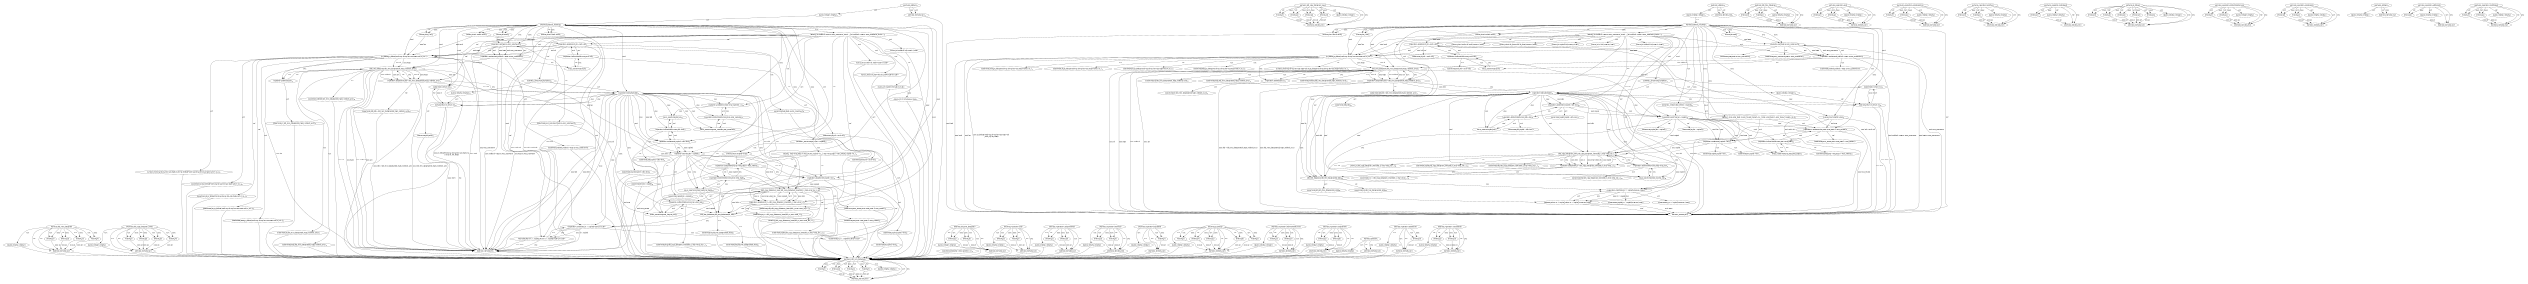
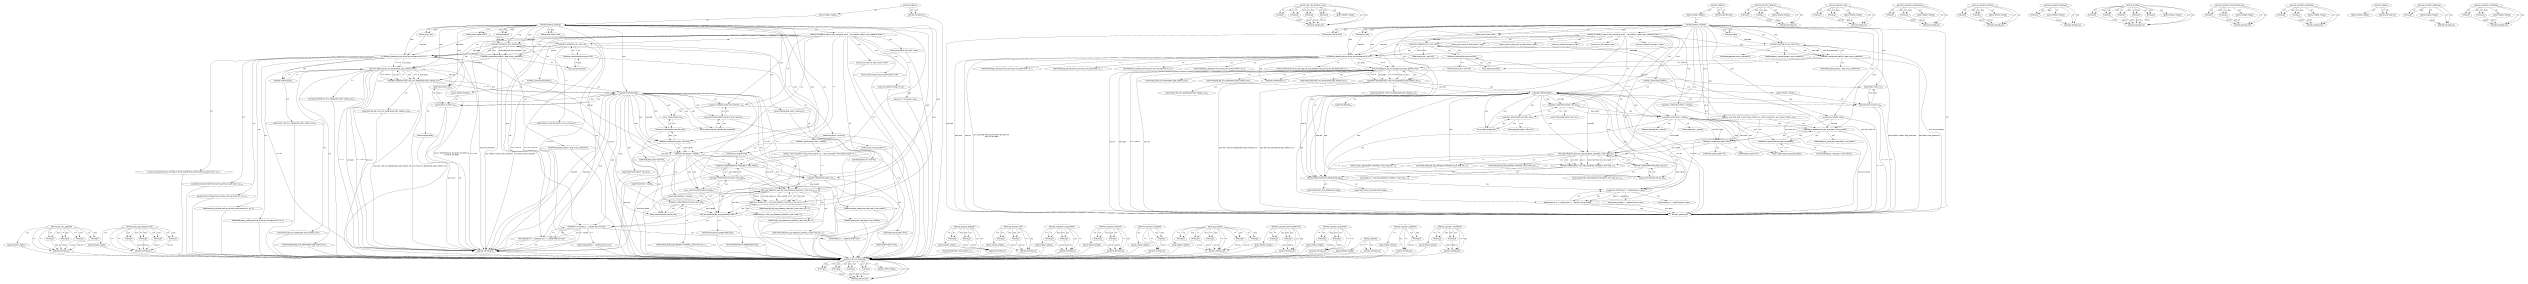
node "(LITERAL,0,msg->msg_namelen = 0)": added
node "<(IDENTIFIER,copied,rc ? : copied)<SUB>27</SUB>>": added
